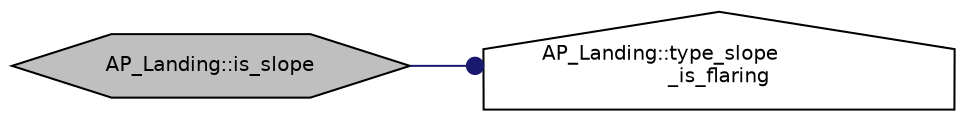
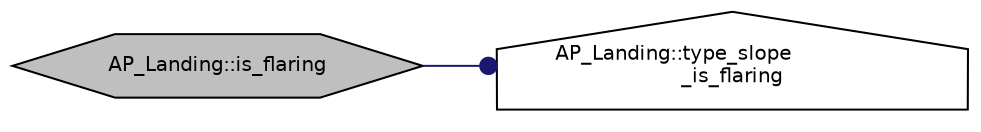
node "AP_Landing::is_slope": label "AP_Landing::is_slope" -> "AP_Landing::is_flaring"
